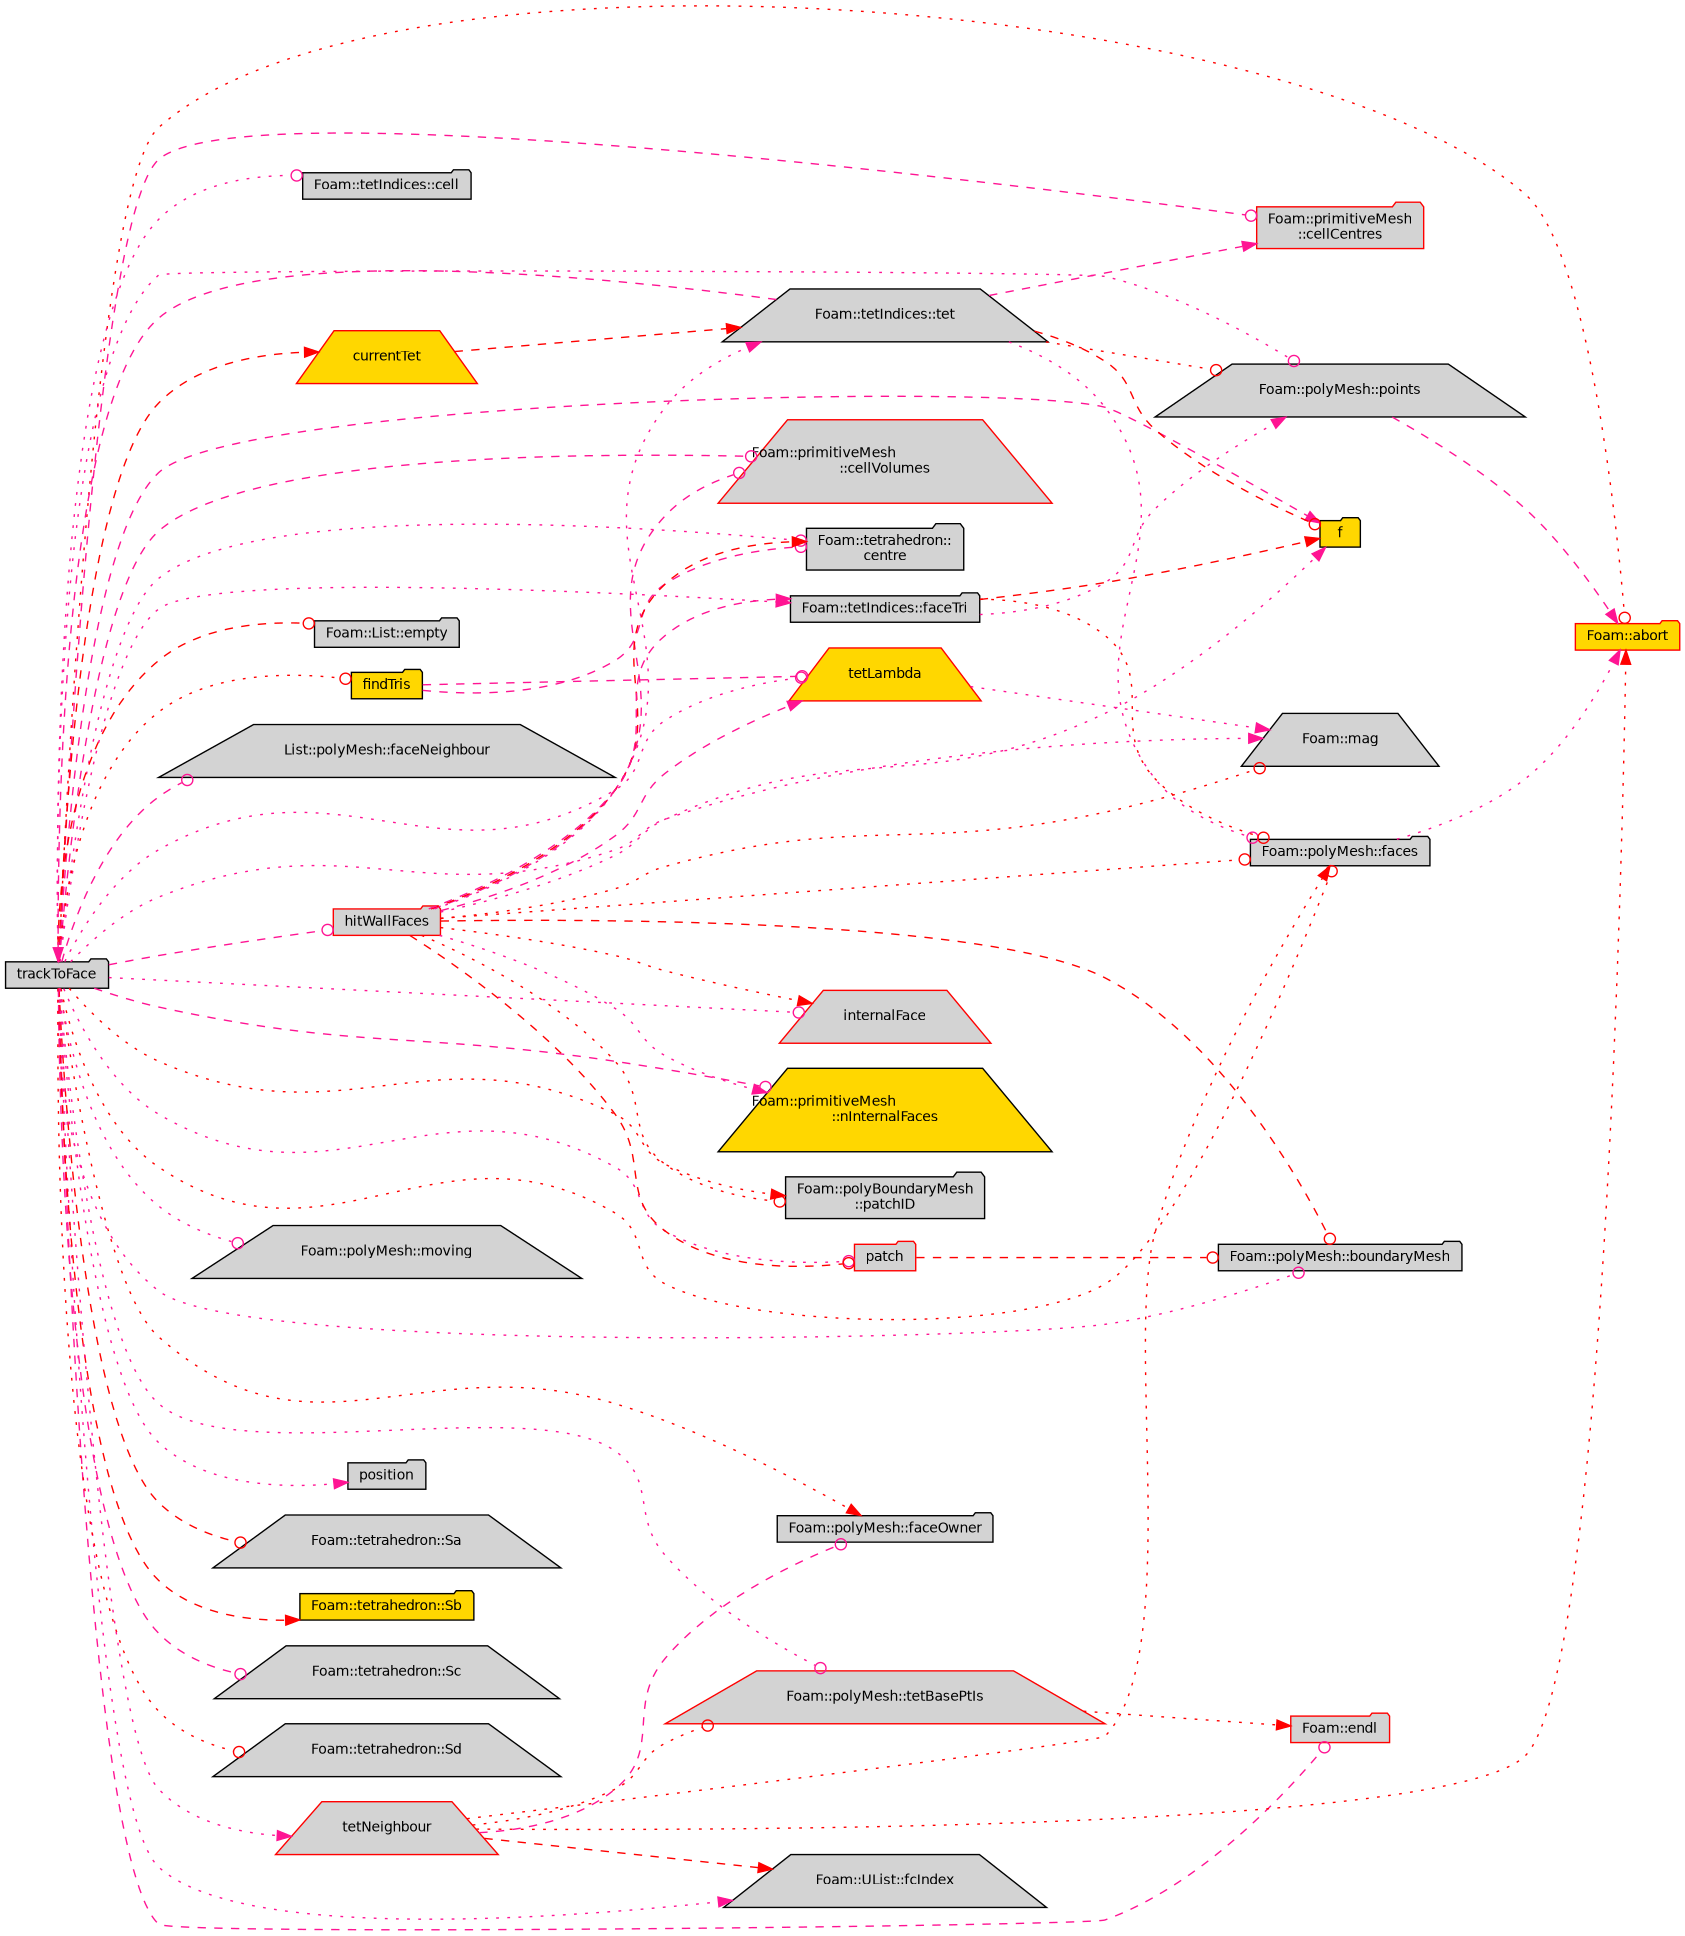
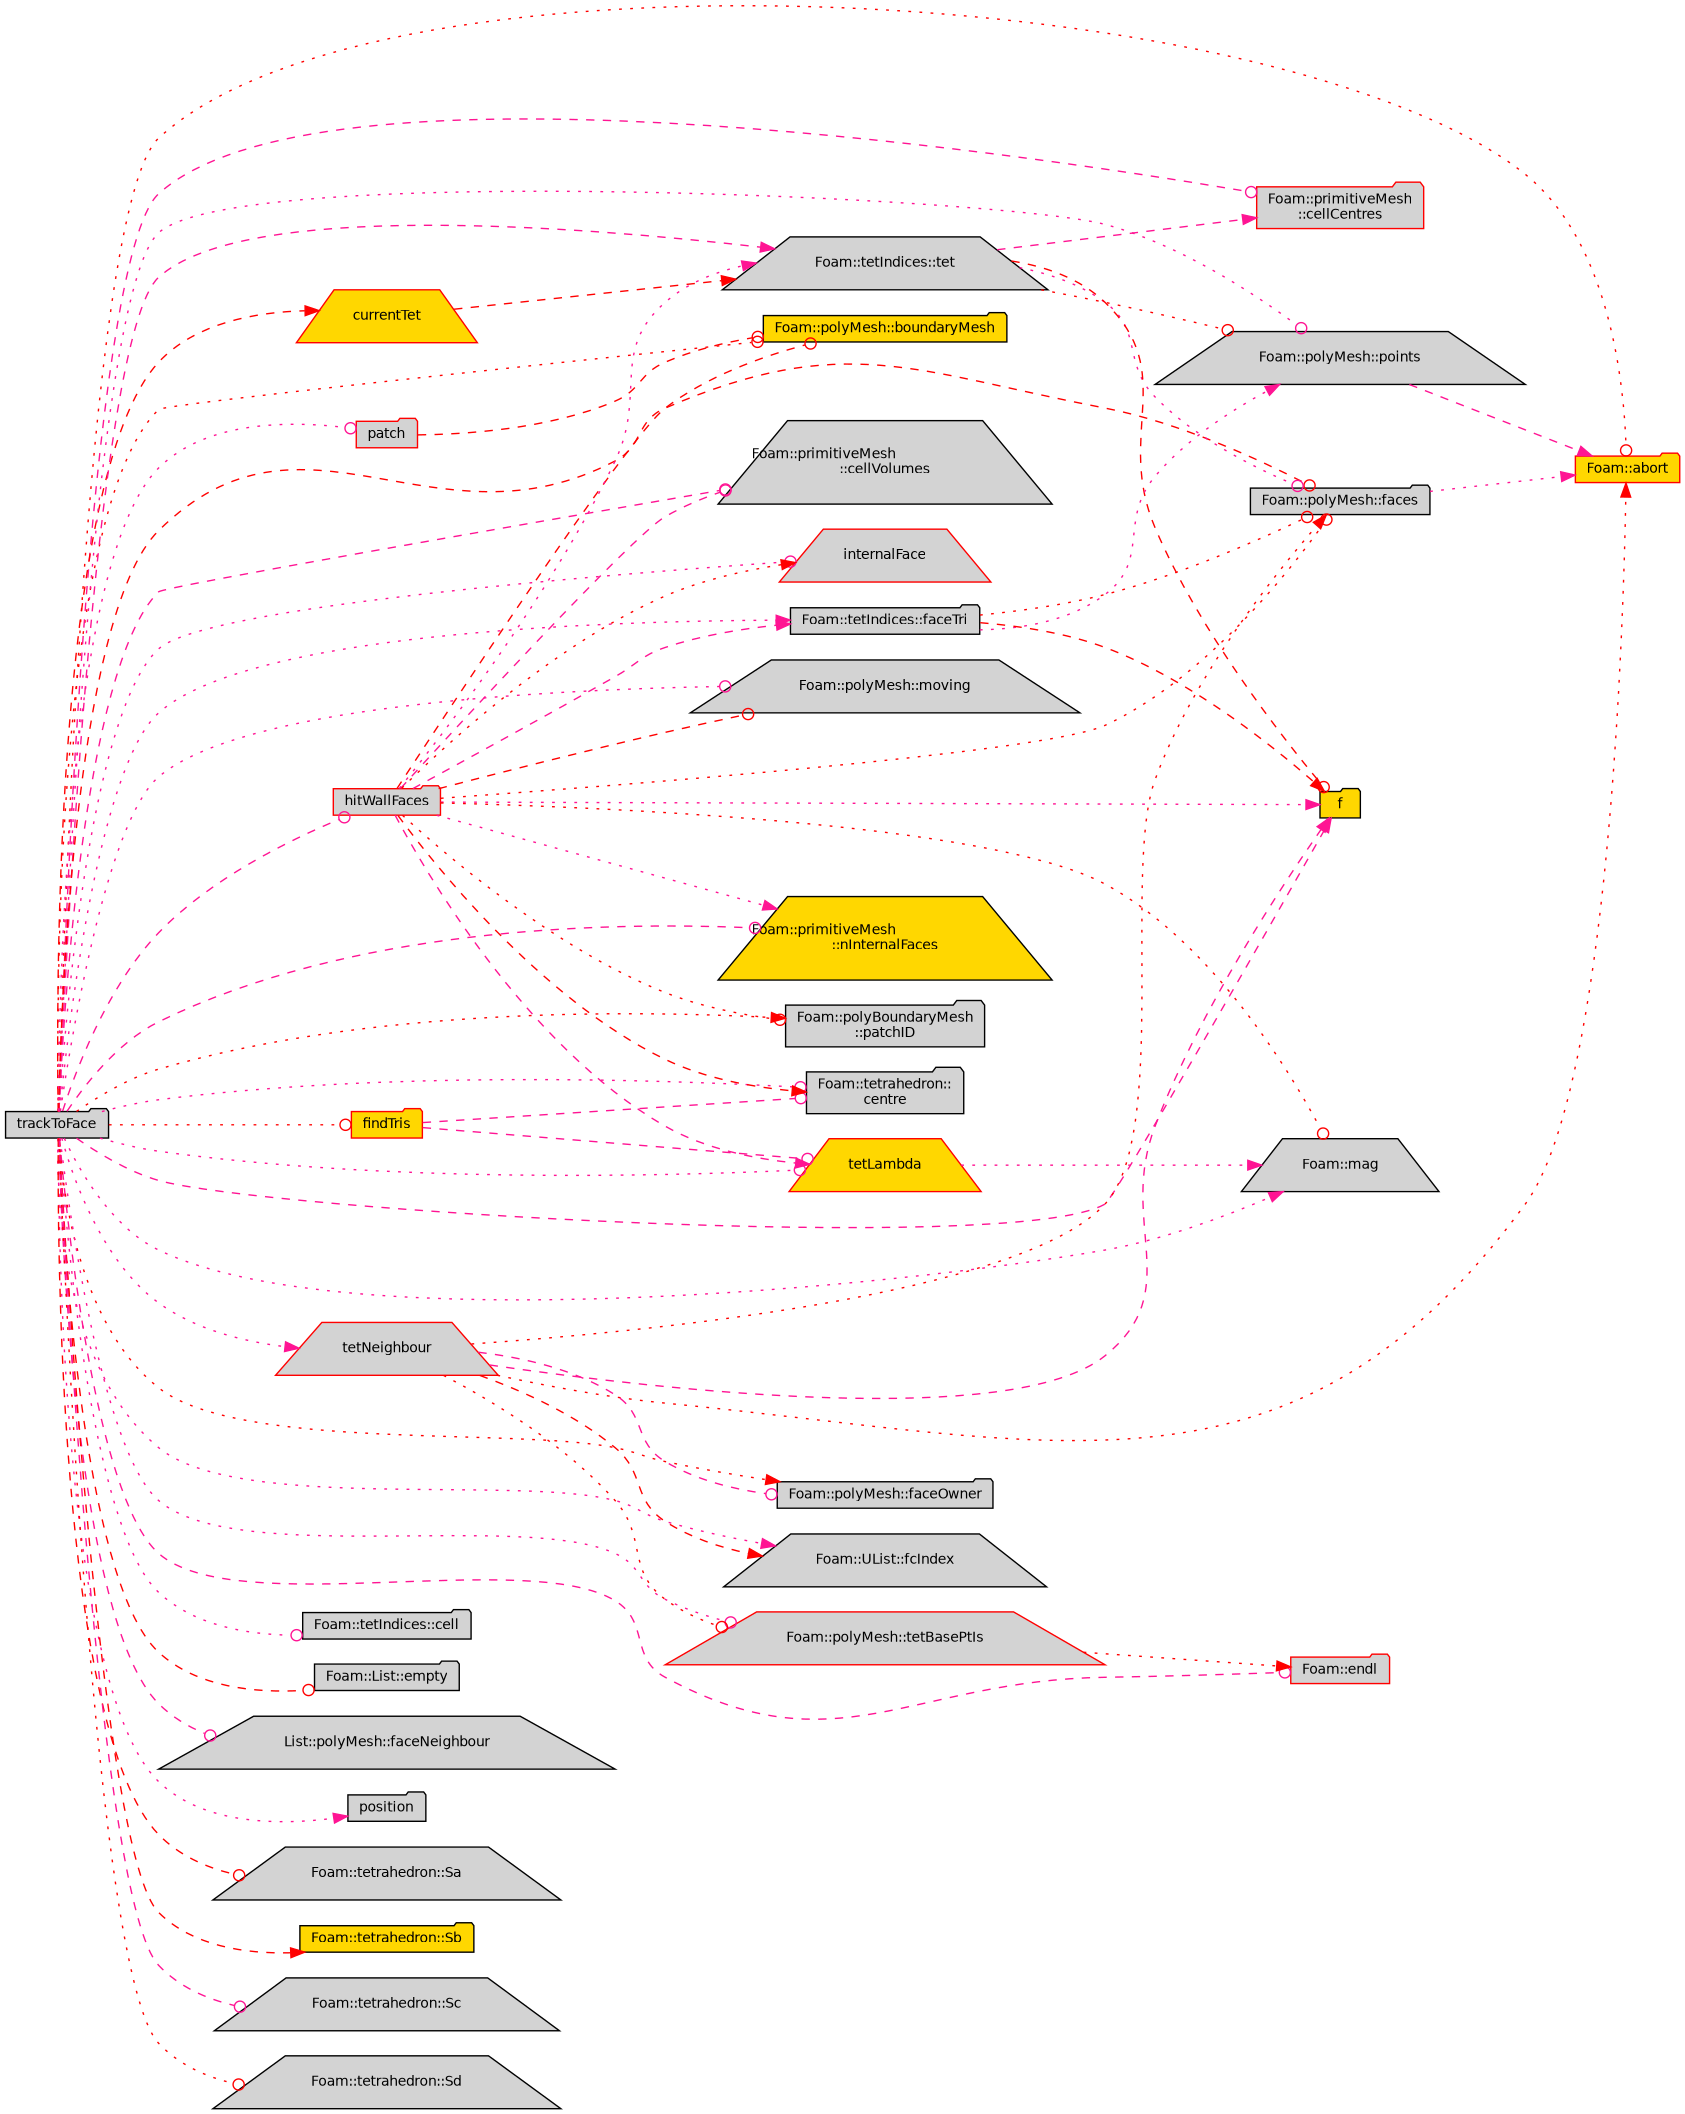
edge "Foam::tetIndices::tet" -> "trackToFace": reversed
node "Foam::primitiveMesh ::cellVolumes": color red -> black
node "findTris": color black -> red
edge "hitWallFaces" -> "patch": now "hitWallFaces" -> "Foam::polyMesh::moving"
node "Foam::polyMesh::boundaryMesh": fillcolor lightgrey -> gold
edge "trackToFace" -> "Foam::polyMesh::faces": style dotted -> dashed
edge "trackToFace" -> "Foam::polyMesh::boundaryMesh": color deeppink -> red
edge "tetNeighbour" -> "f": added
